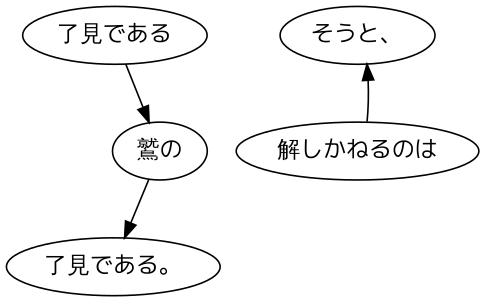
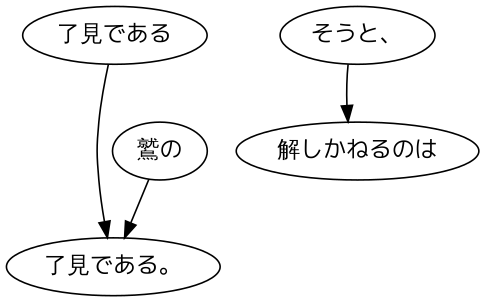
edge "了見である" -> "鷲の": now "了見である" -> "了見である。"
edge "解しかねるのは" -> "そうと、": reversed
